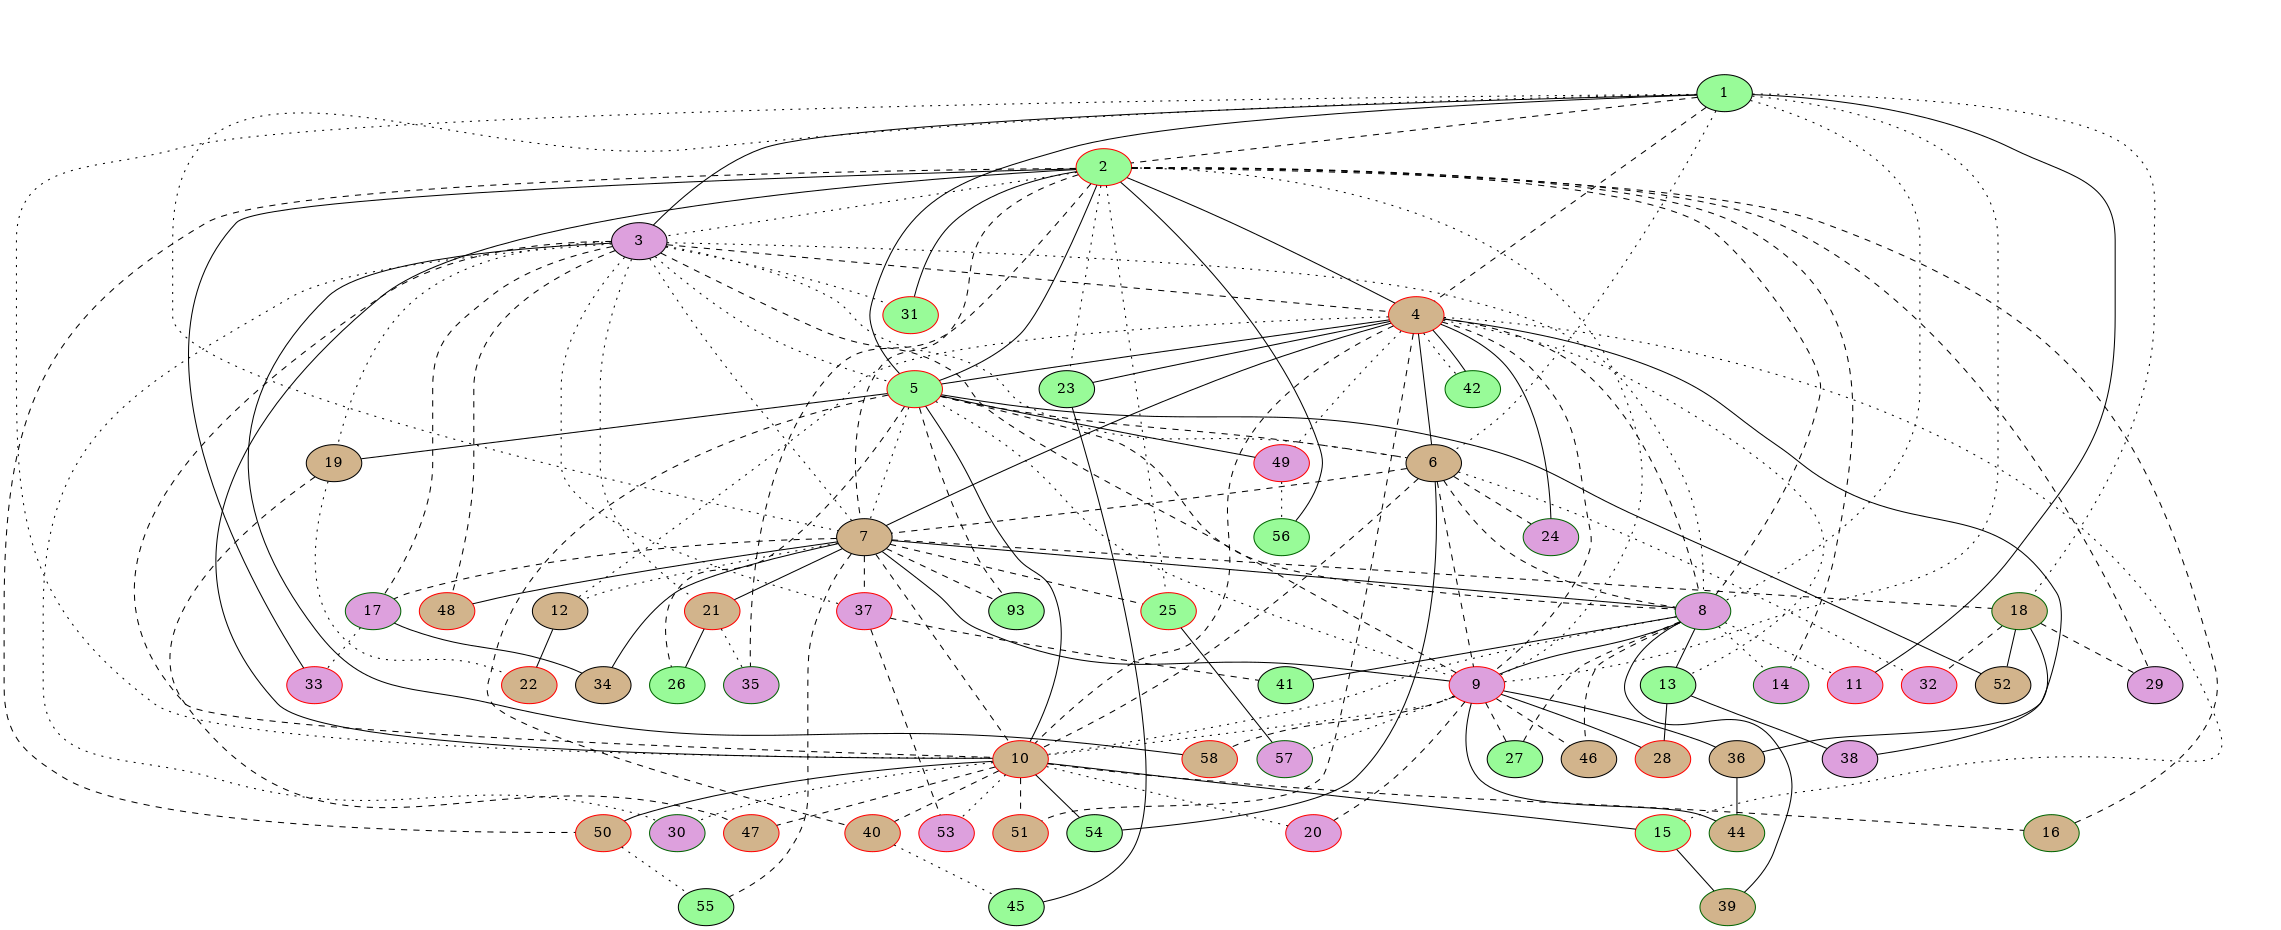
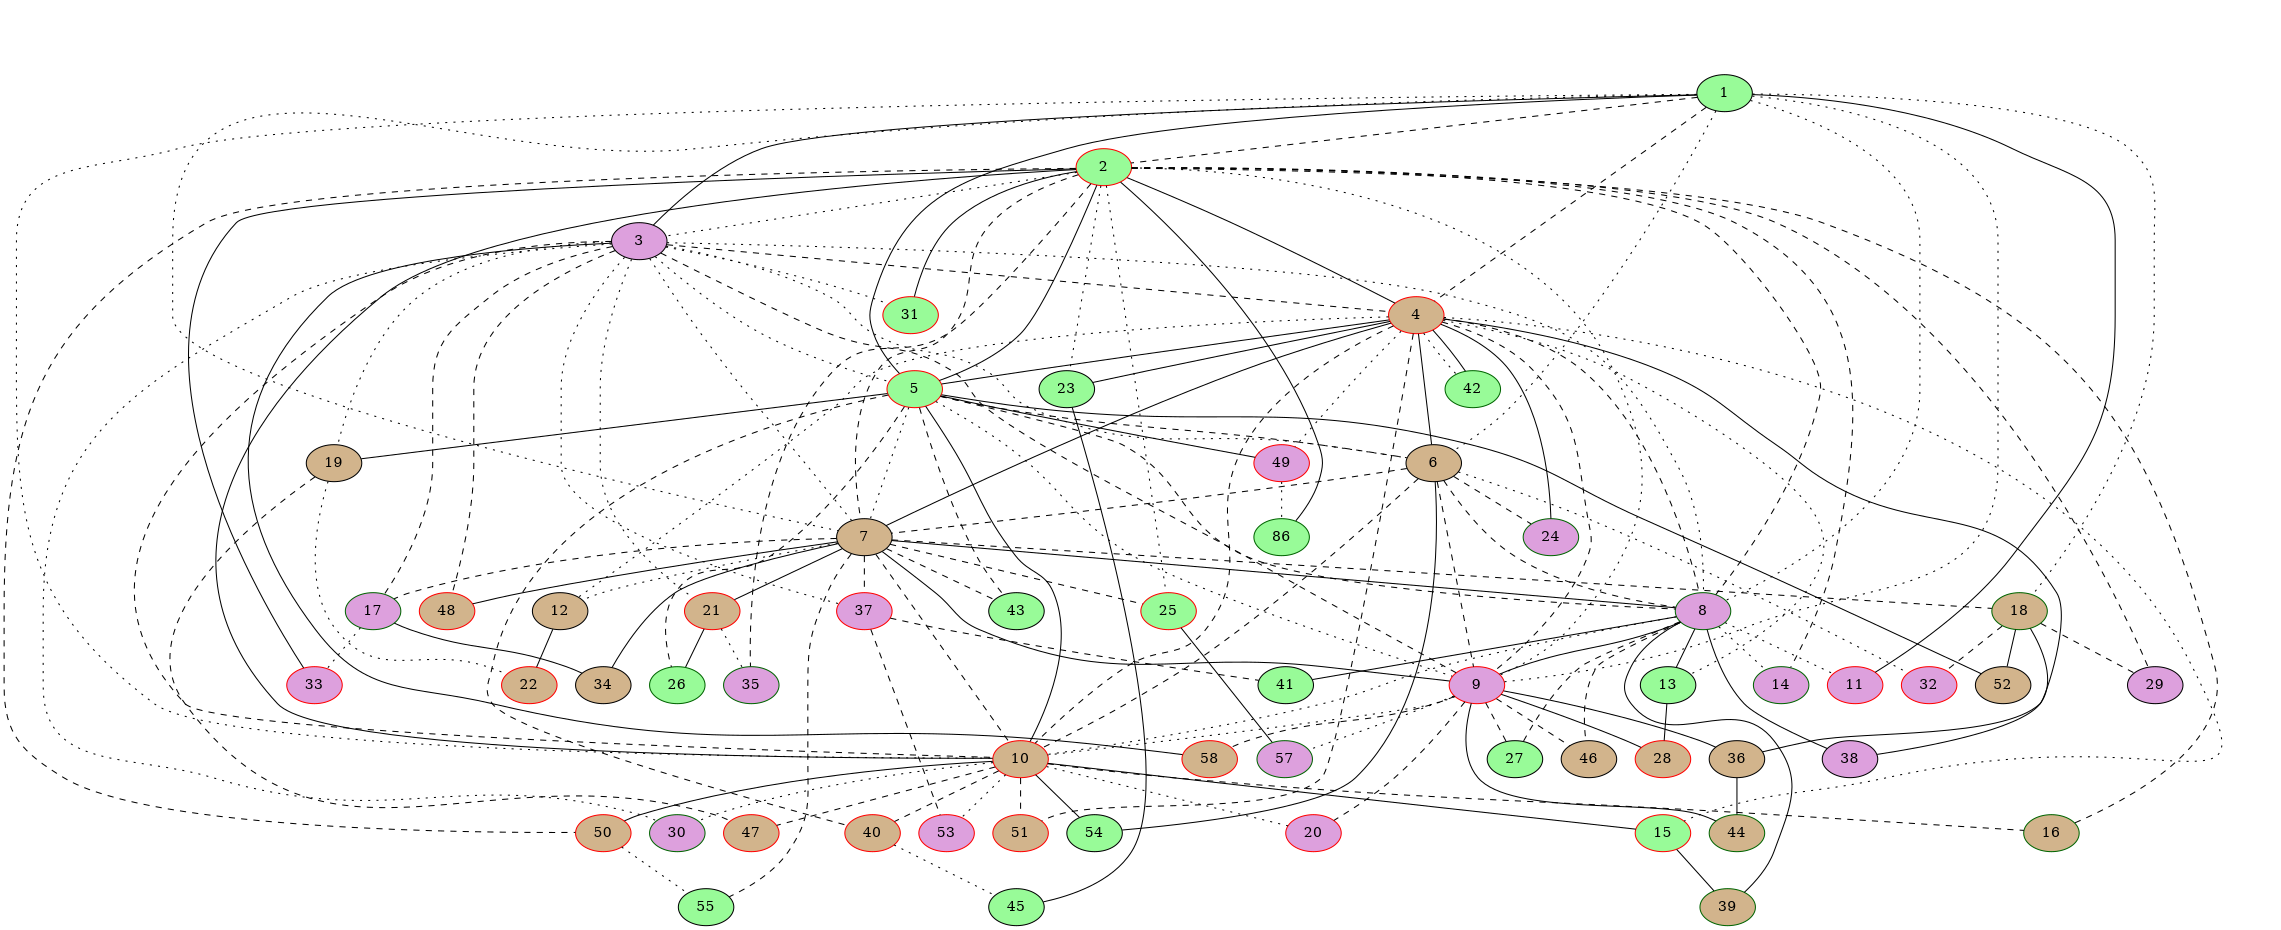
node "56": label "56" -> "86"
node "93": label "93" -> "43"
edge "13" -- "38": now "8" -- "38"
